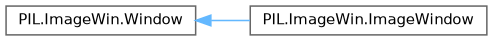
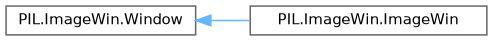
node "PIL.ImageWin.ImageWindow": label "PIL.ImageWin.ImageWindow" -> "PIL.ImageWin.ImageWin"
